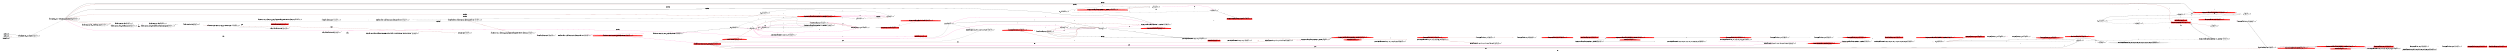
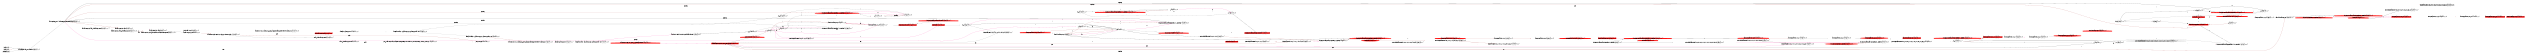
node "joined.toStream().to(output)@@@10@@@['0', '1', '0']": added
